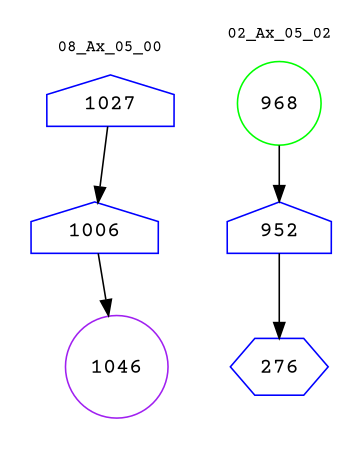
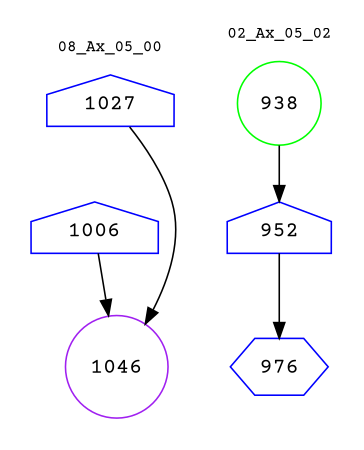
node "968": label "968" -> "938"
edge "1027" -> "1006": now "1027" -> "1046"
node "276": label "276" -> "976"
